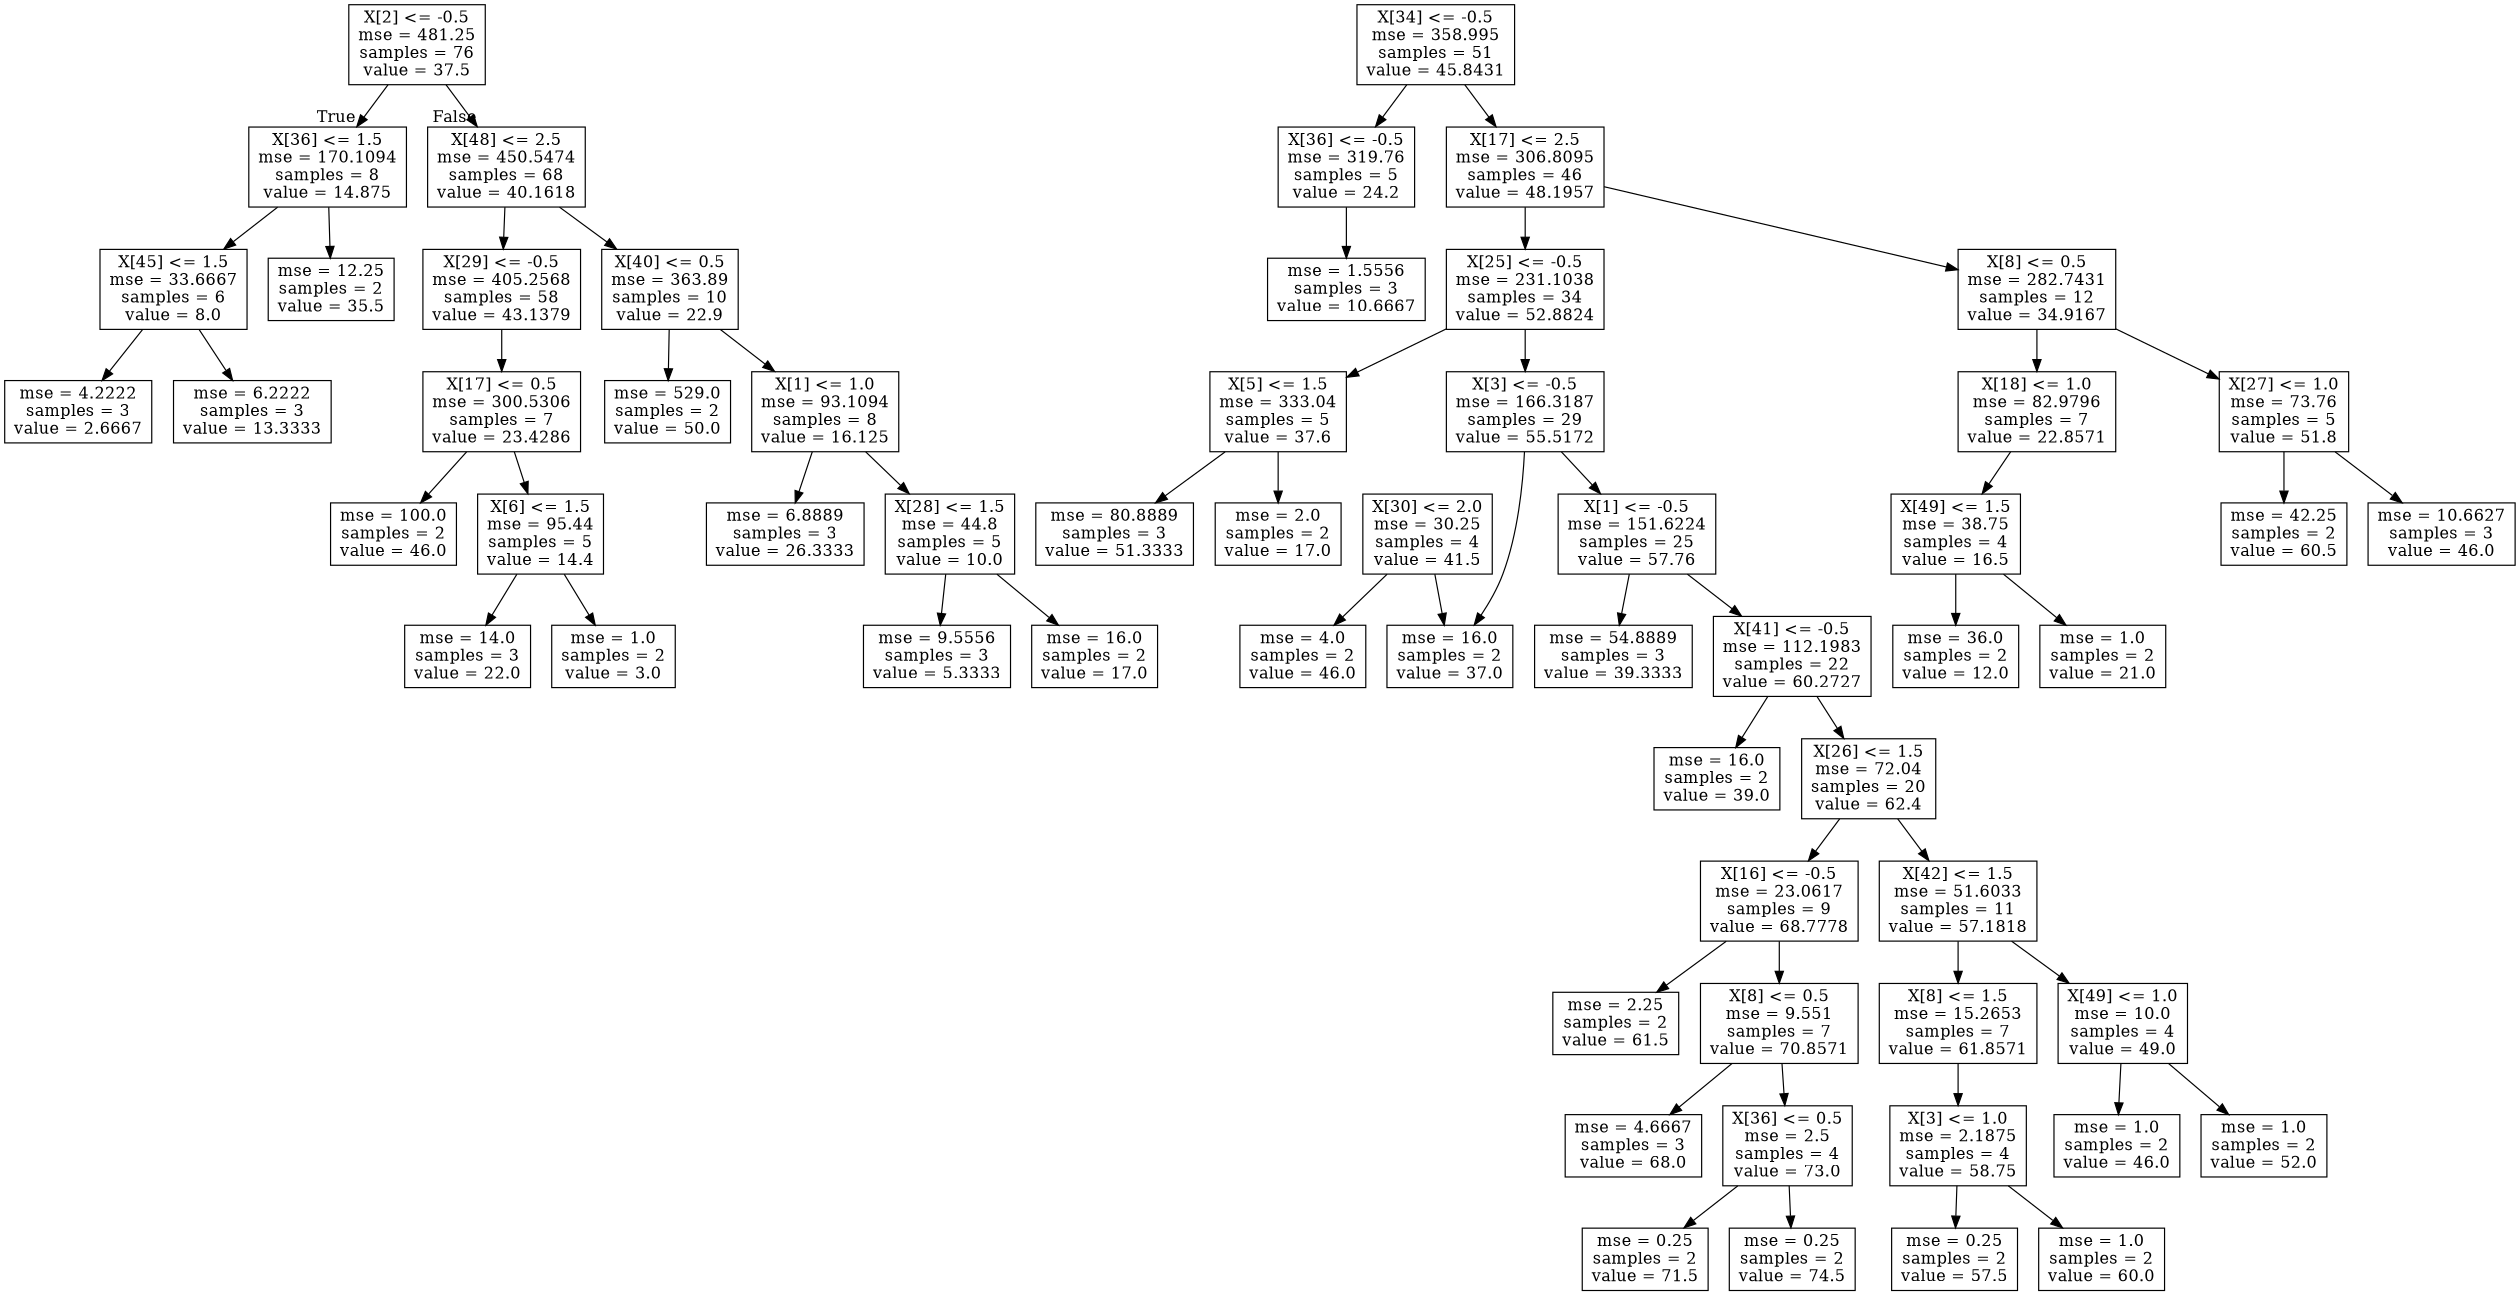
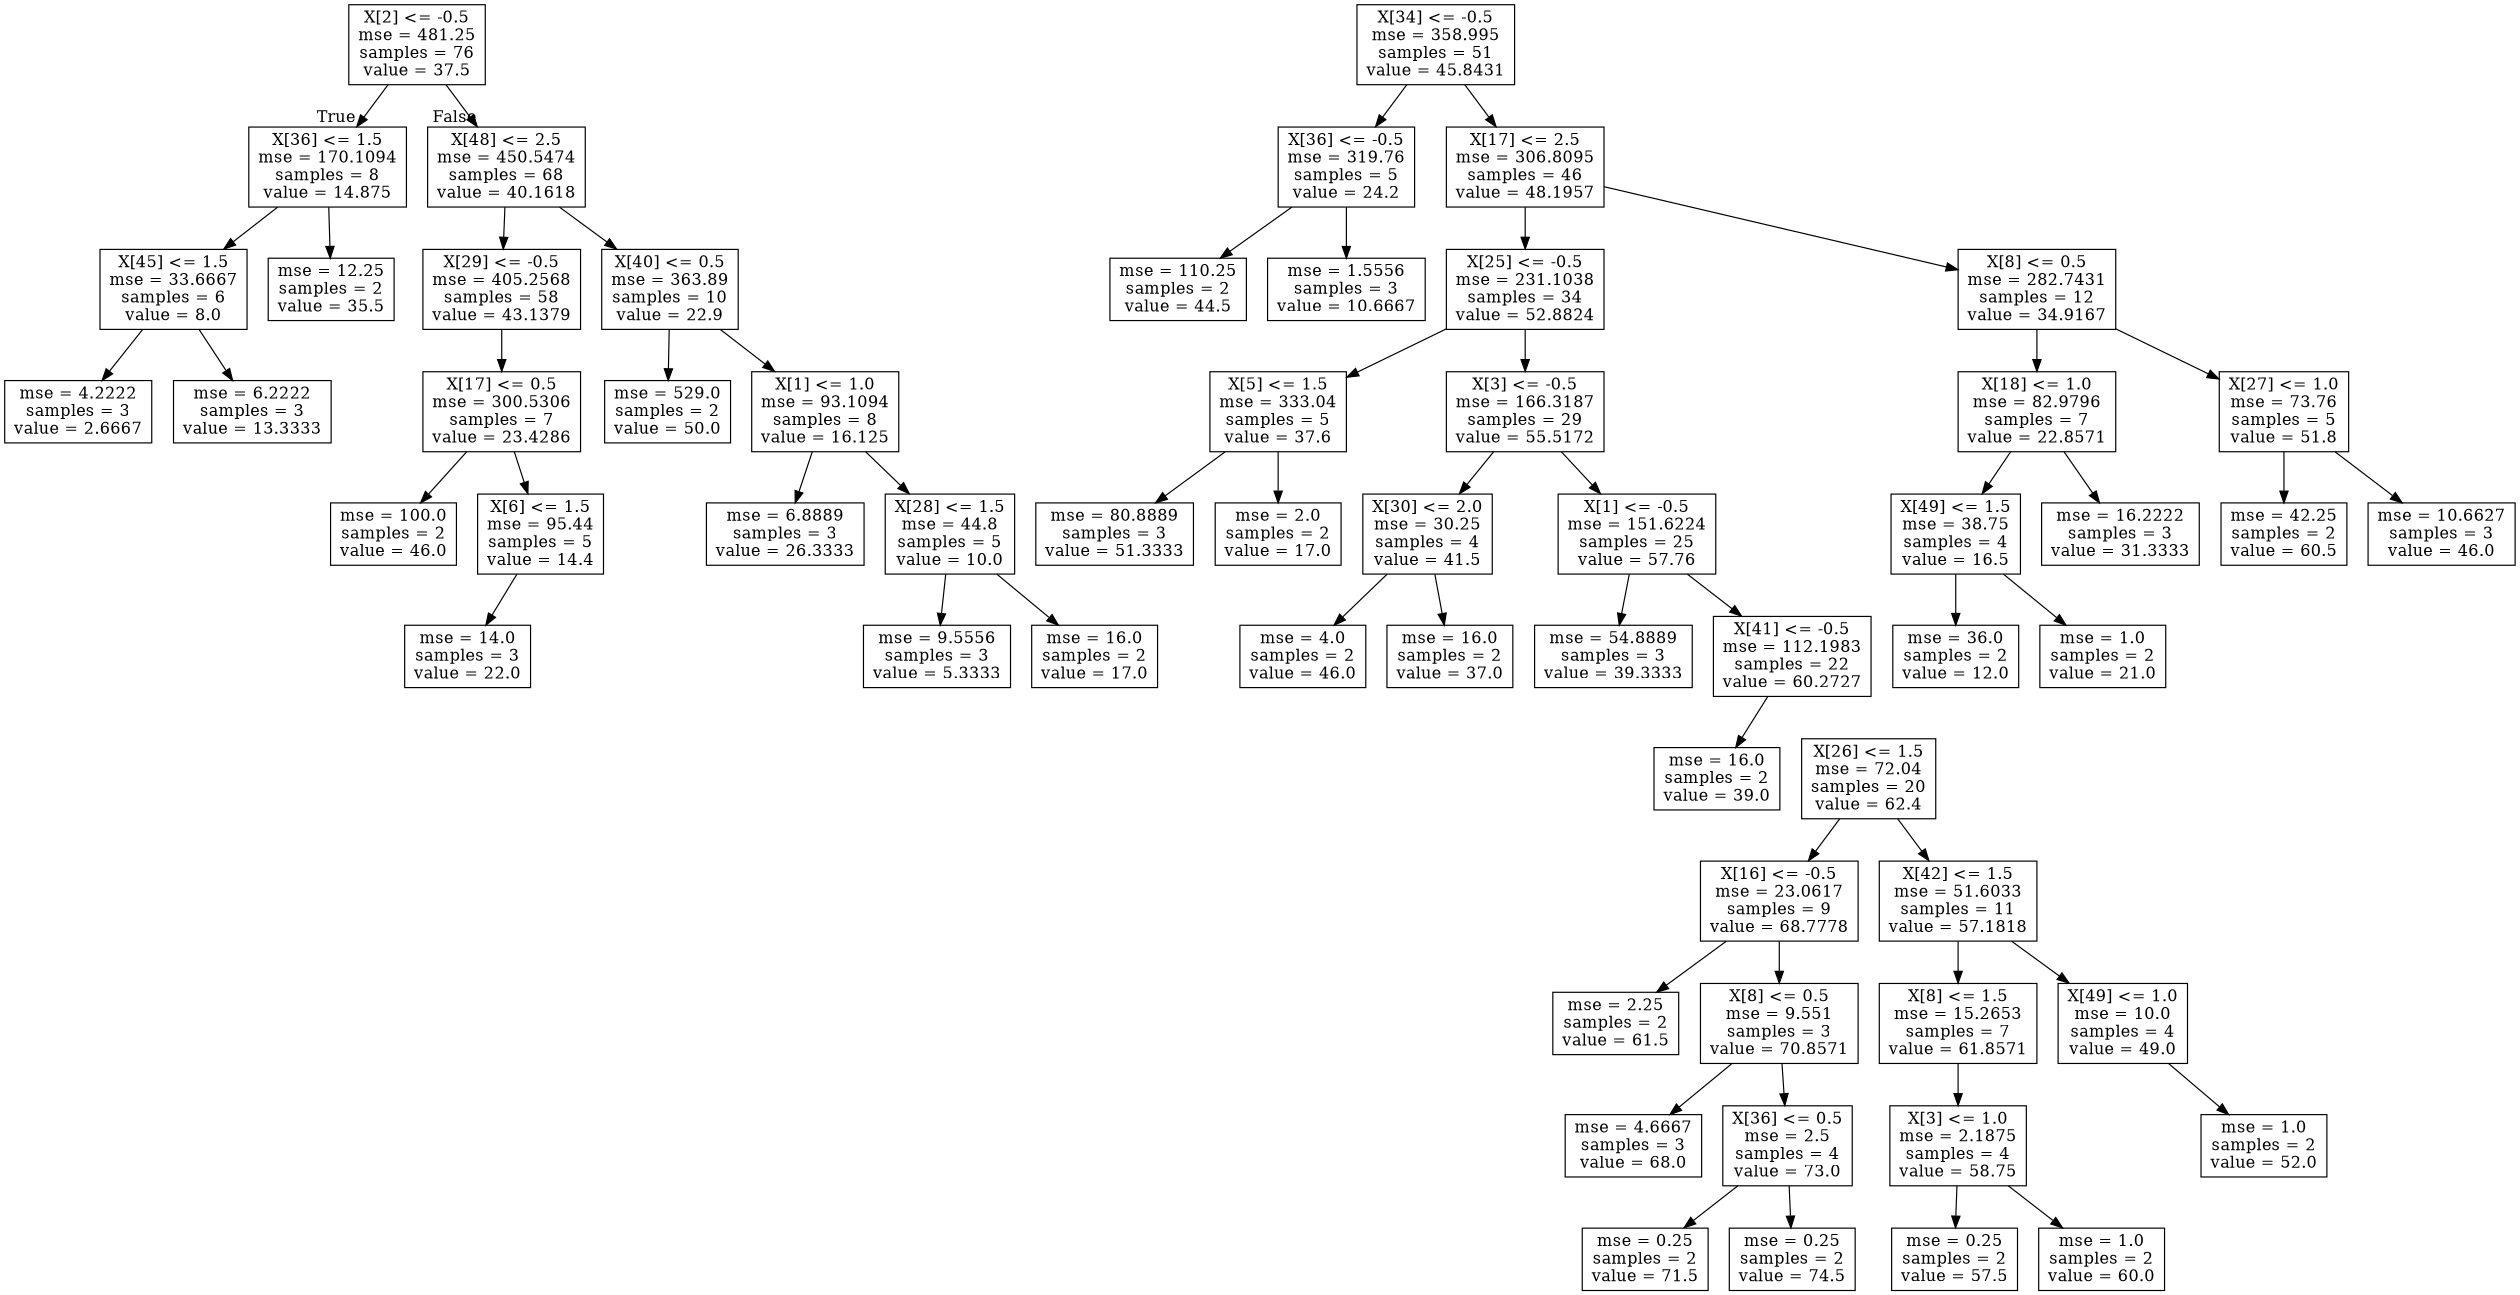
node "mse = 110.25 samples = 2 value = 44.5": added
node "mse = 16.2222 samples = 3 value = 31.3333": added
edge "X[3] <= -0.5 mse = 166.3187 samples = 29 value = 55.5172" -> "mse = 16.0 samples = 2 value = 37.0": now "X[3] <= -0.5 mse = 166.3187 samples = 29 value = 55.5172" -> "X[30] <= 2.0 mse = 30.25 samples = 4 value = 41.5"
node "mse = 1.0 samples = 2 value = 3.0": removed
edge "X[41] <= -0.5 mse = 112.1983 samples = 22 value = 60.2727" -> "X[26] <= 1.5 mse = 72.04 samples = 20 value = 62.4": removed
node "X[8] <= 0.5 mse = 9.551 samples = 7 value = 70.8571": label "X[8] <= 0.5 mse = 9.551 samples = 7 value = 70.8571" -> "X[8] <= 0.5 mse = 9.551 samples = 3 value = 70.8571"
node "mse = 1.0 samples = 2 value = 46.0": removed
